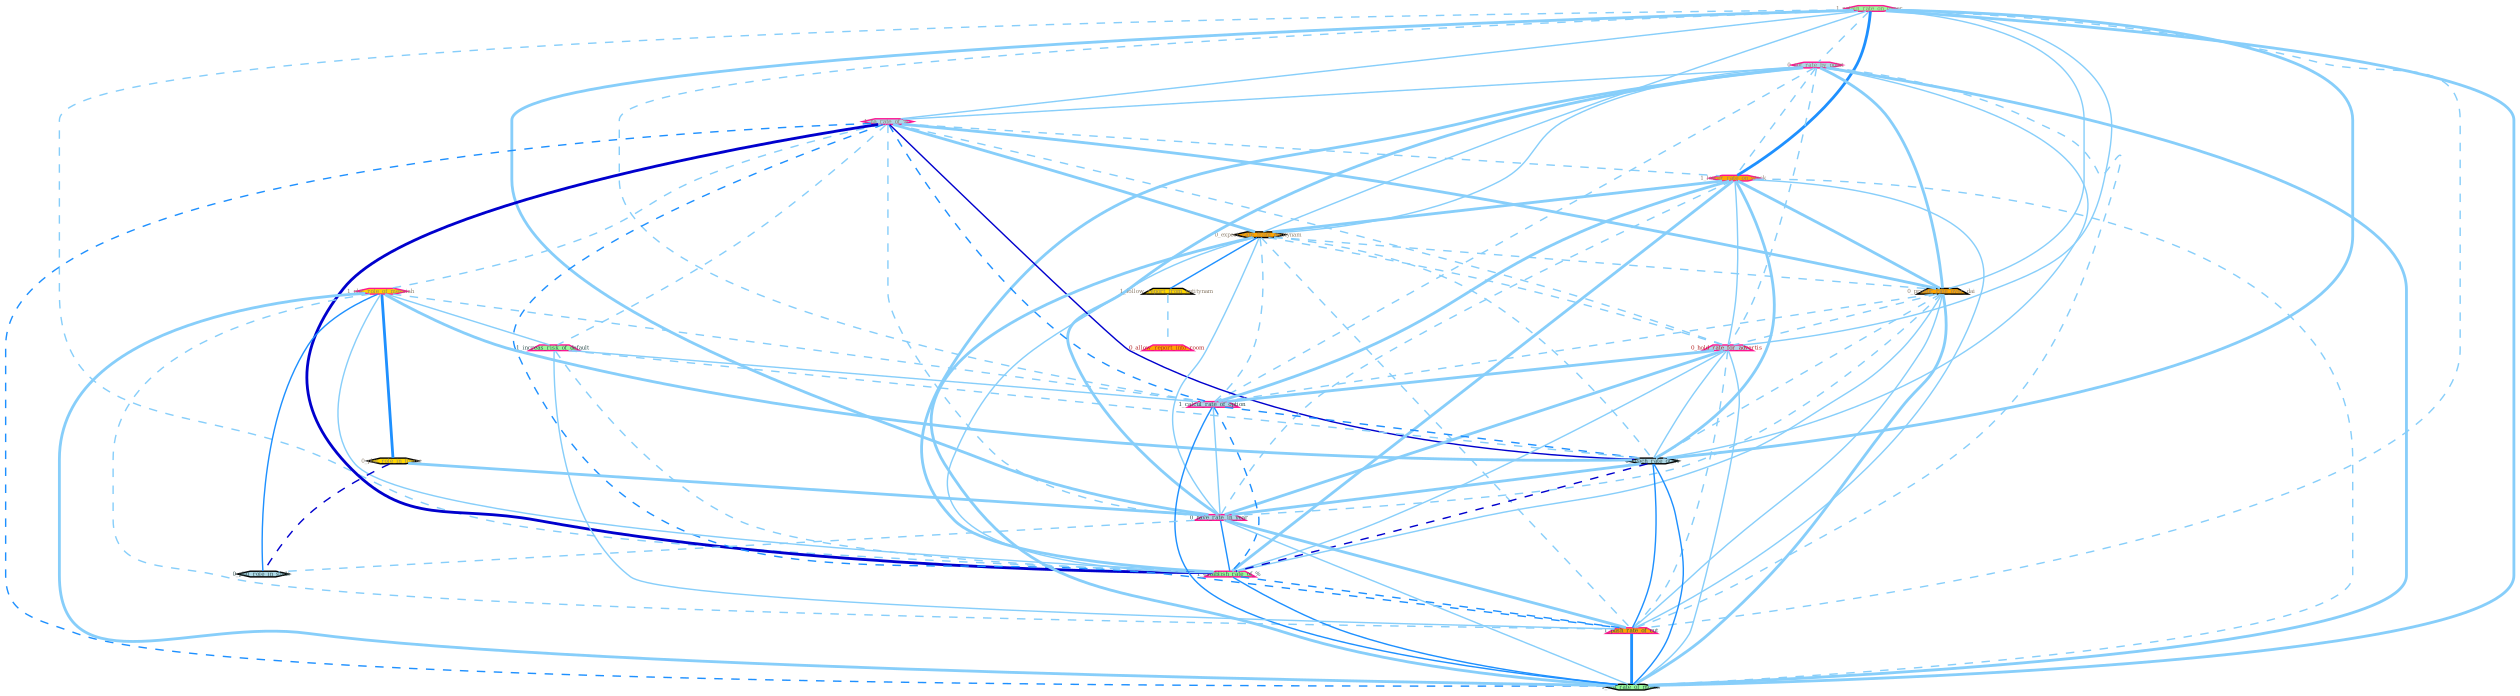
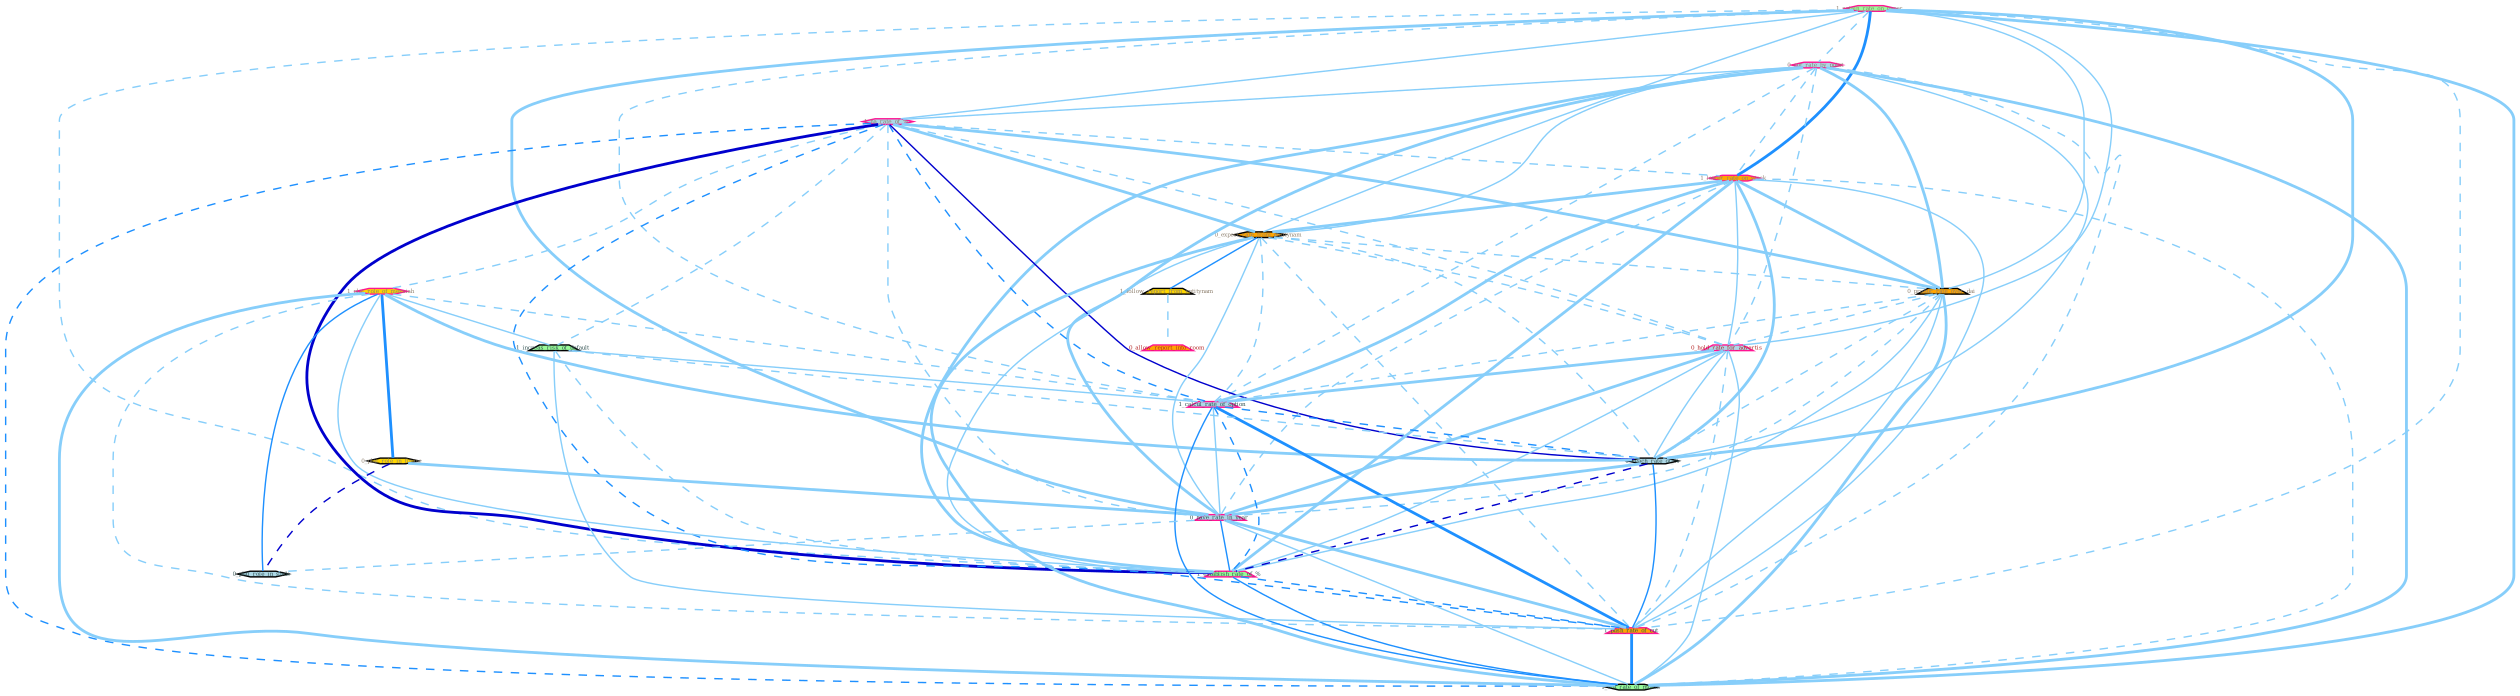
node "1_increas_risk_of_default": color deeppink -> black
edge "6_reach_rate_of_%" -- "1_wa_rate_of_month": removed
edge "1_calcul_rate_of_option" -- "1_push_rate_of_cut": added
